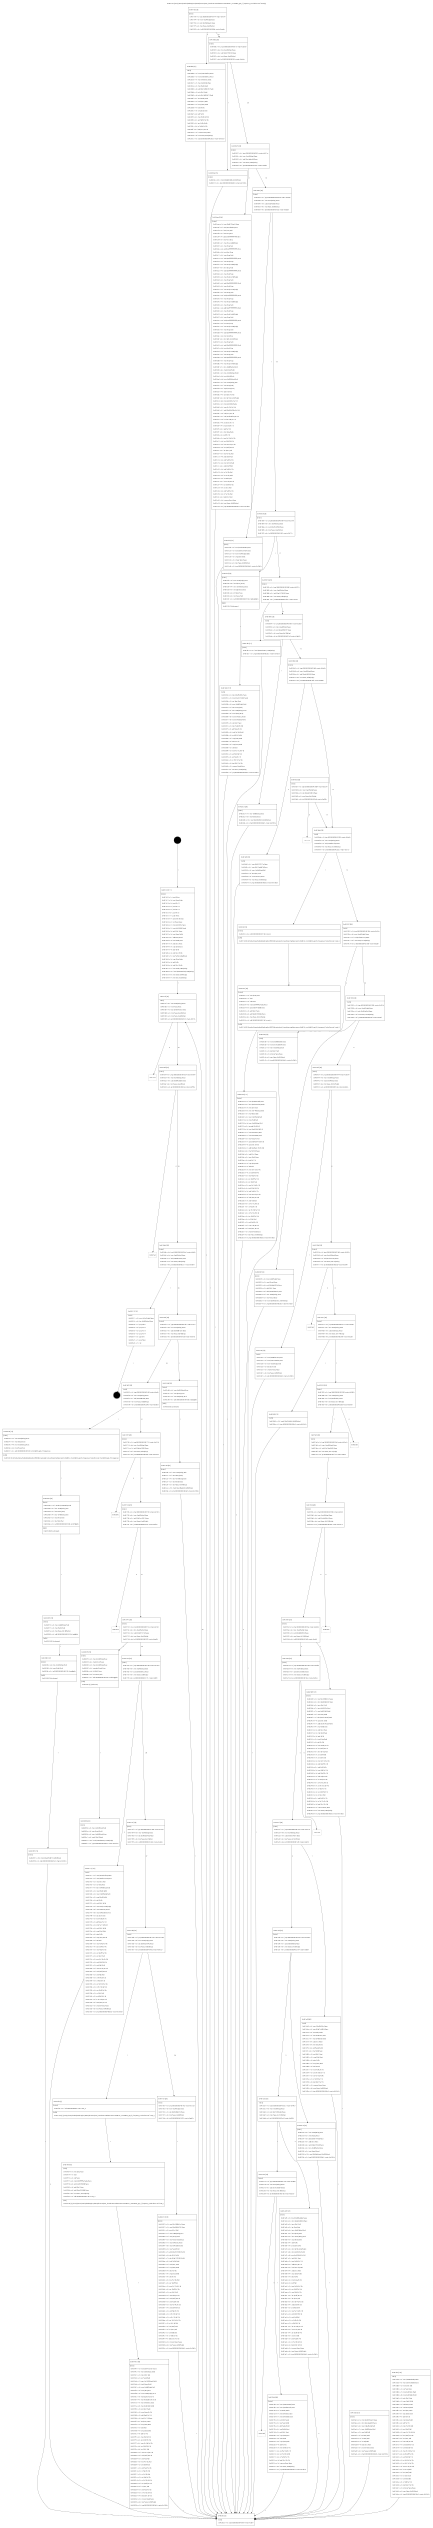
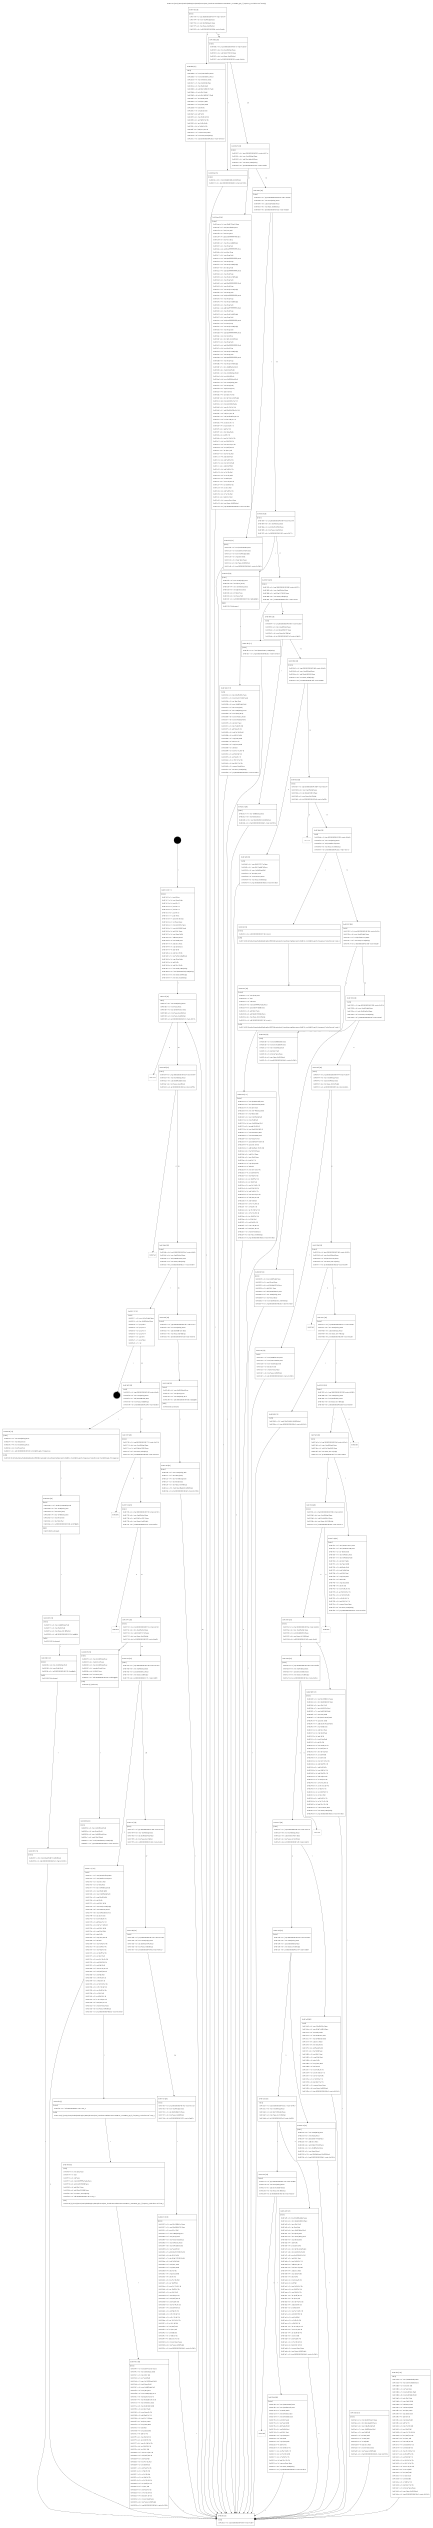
edge "0x4018b3 [28]" -> "0x4018eb [28]": now "0x4018b3 [28]" -> "0x4018cf [28]"
edge "0x4016d7 [28]" -> "0x4016f3 [28]": now "0x402511 [18]" -> "0x4016f3 [28]"
node "0x401f14 [86]": added
edge "0x40179b [28]" -> "0x401f6a [5]": now "0x402111 [167]" -> "0x401f6a [5]"
